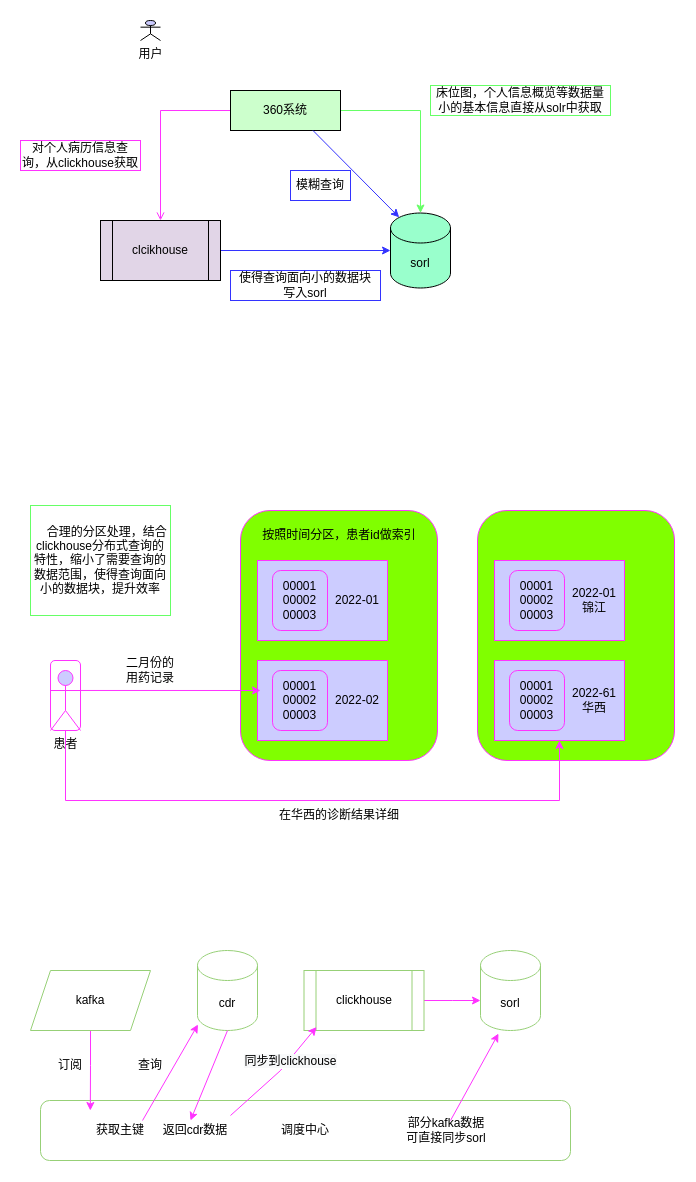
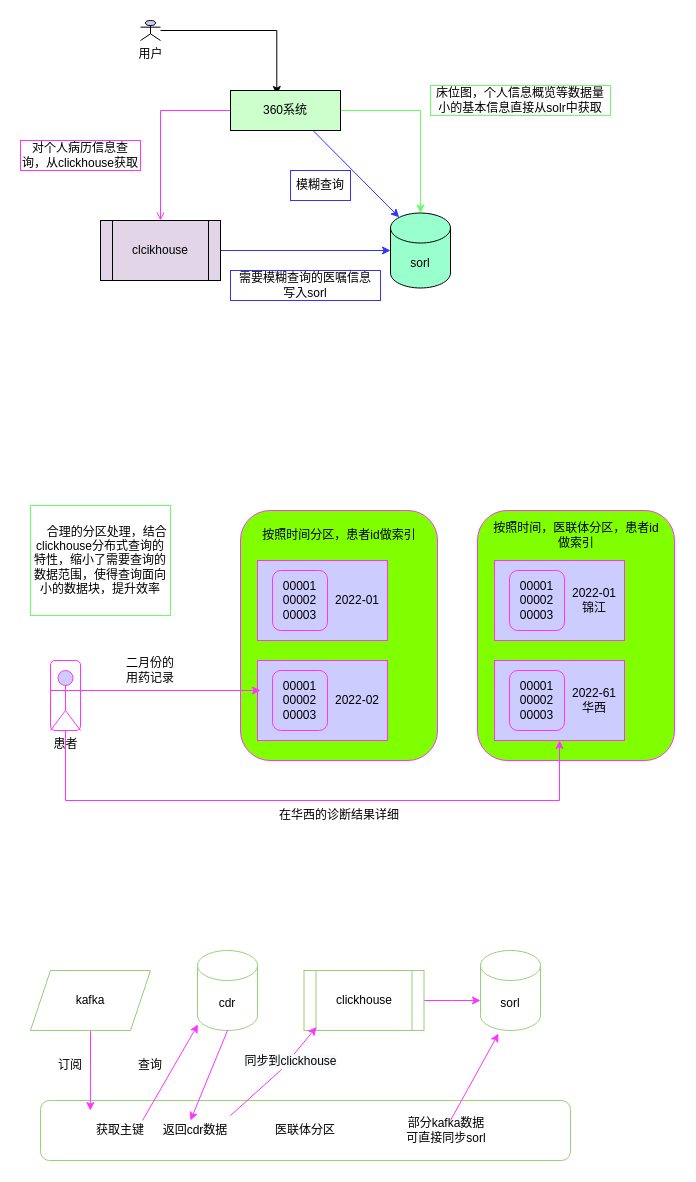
edge "用户" -> "360系统": added
node "使得查询面向小的数据块 写入sorl": label "使得查询面向小的数据块 写入sorl" -> "需要模糊查询的医嘱信息 写入sorl"
node "按照时间，医联体分区，患者id做索引": added
node "调度中心": label "调度中心" -> "医联体分区"
